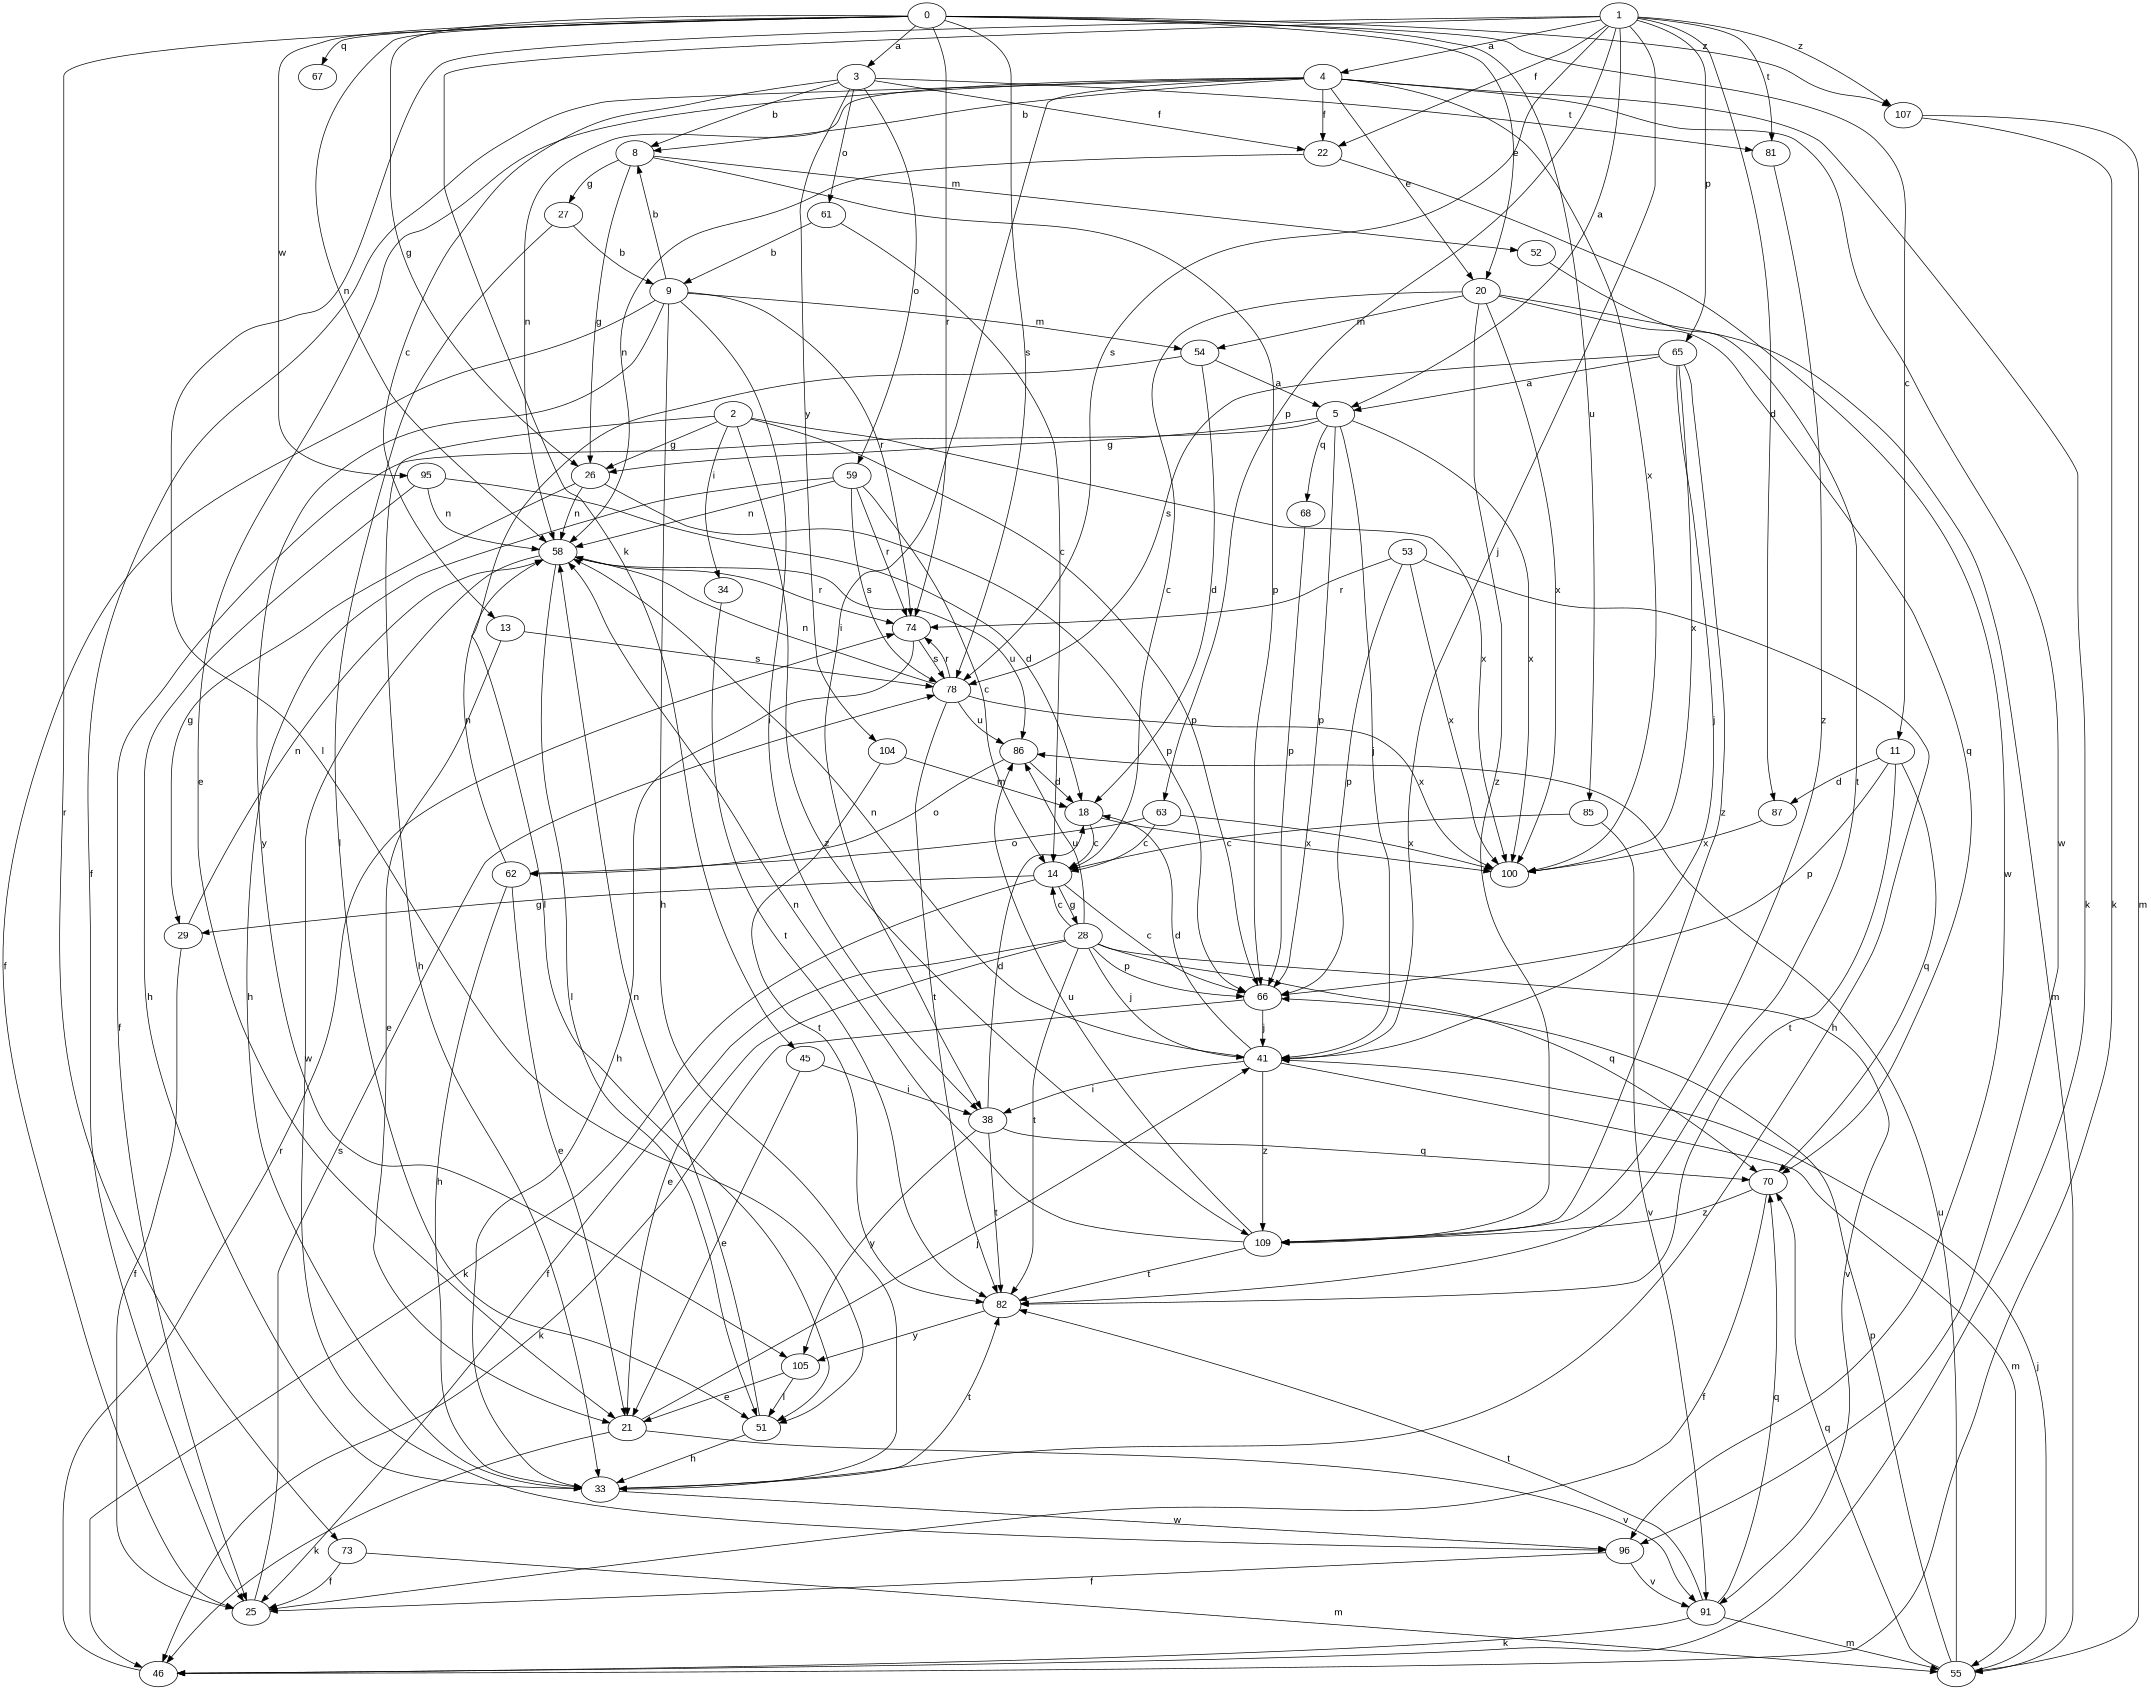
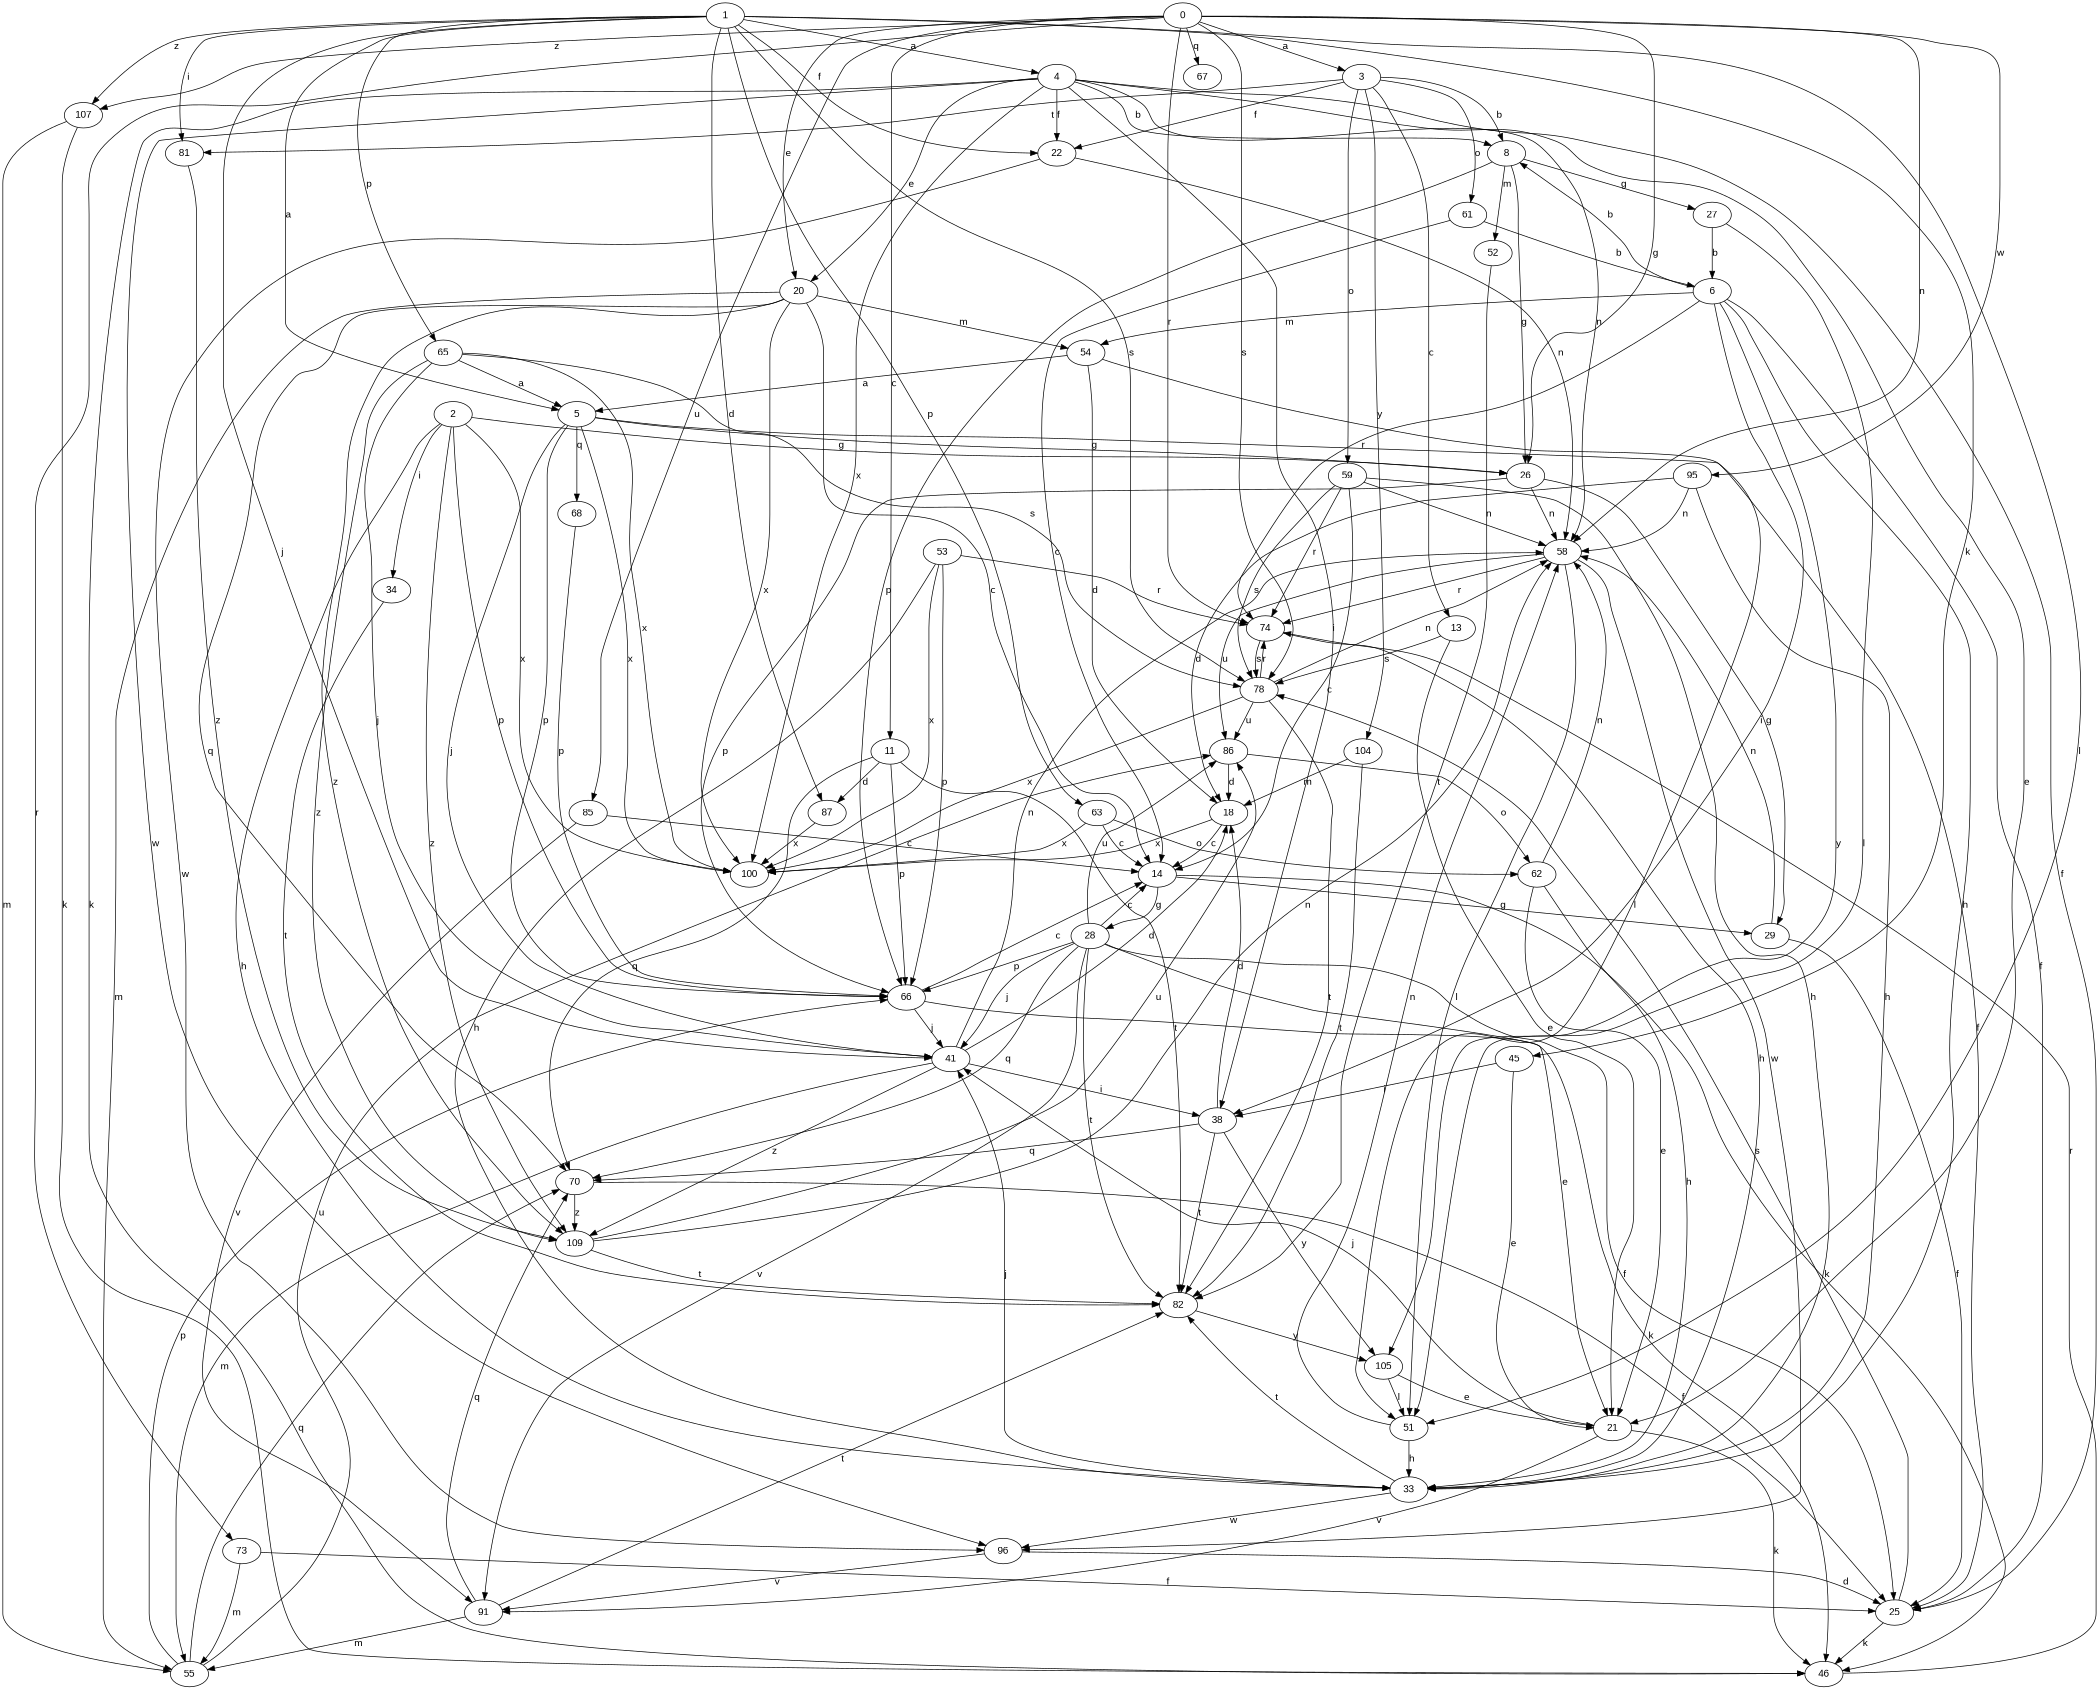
edge "1" -> "81": label "t" -> "i"
node "9": label "9" -> "6"
edge "14" -> "66": reversed
edge "55" -> "41": now "33" -> "41"
edge "96" -> "25": label "f" -> "d"
edge "91" -> "46": now "25" -> "46"
